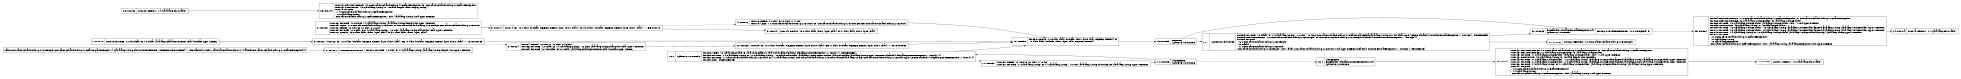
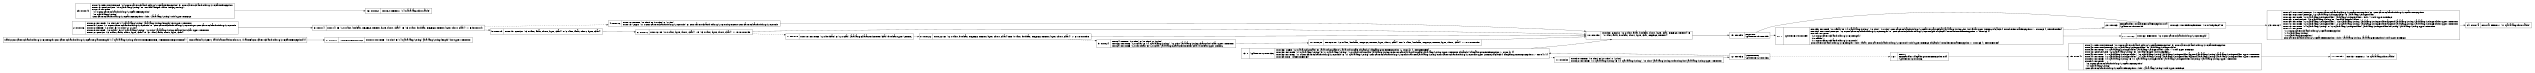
edge "26: 0x0082" -> "25: 0x007b": reversed
node "6: 0x001c": added
node "16: ?": text "SYNTHETIC" -> "NEW"
